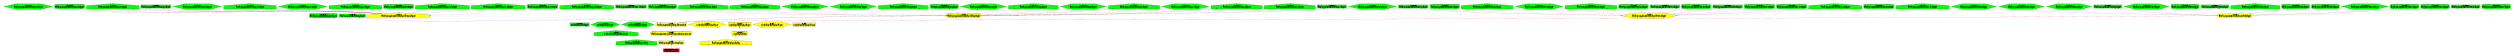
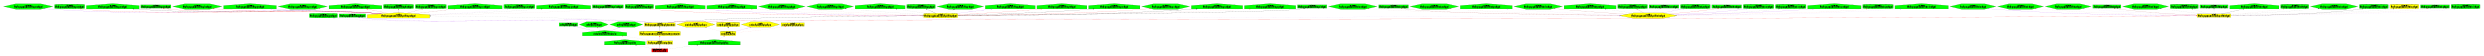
node "<spriteset> flat_car_pony_gen_2B_ss_loading_10_unflipped": shape house -> cylinder
node "<spriteset> flat_car_pony_gen_2B_ss_loading_9_flipped": shape hexagon -> house
node "<spriteset> flat_car_pony_gen_2B_ss_loaded_2_unflipped": shape cylinder -> hexagon
node "<spriteset> flat_car_pony_gen_2B_ss_loaded_8_flipped": removed
node "<spriteset> flat_car_pony_gen_2B_ss_loaded_12_flipped": fillcolor green -> yellow
node "<spriteset> ss_tail_light_24px_unflipped": label "<spriteset> ss_tail_light_24px_unflipped" -> "<spriteset> ss_tail_gen_24px_unflipped"
node "<switch> flat_car_pony_gen_2B_switch_cargo_capacity": fillcolor yellow -> green
